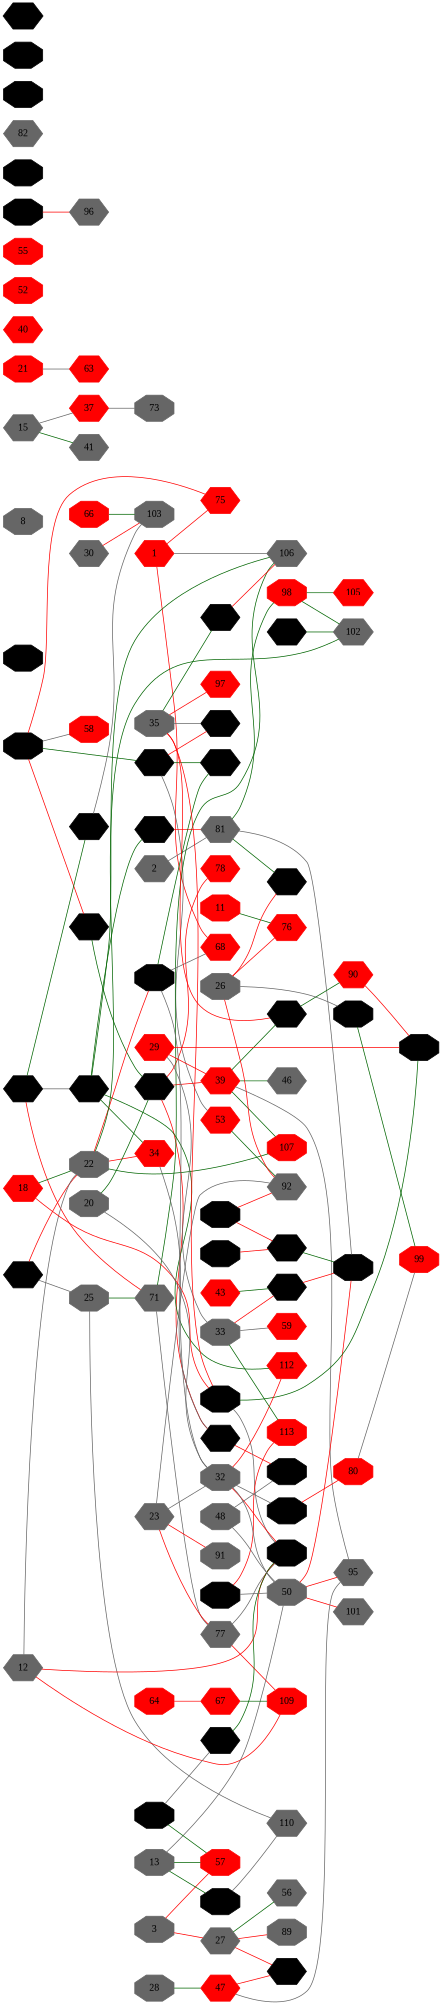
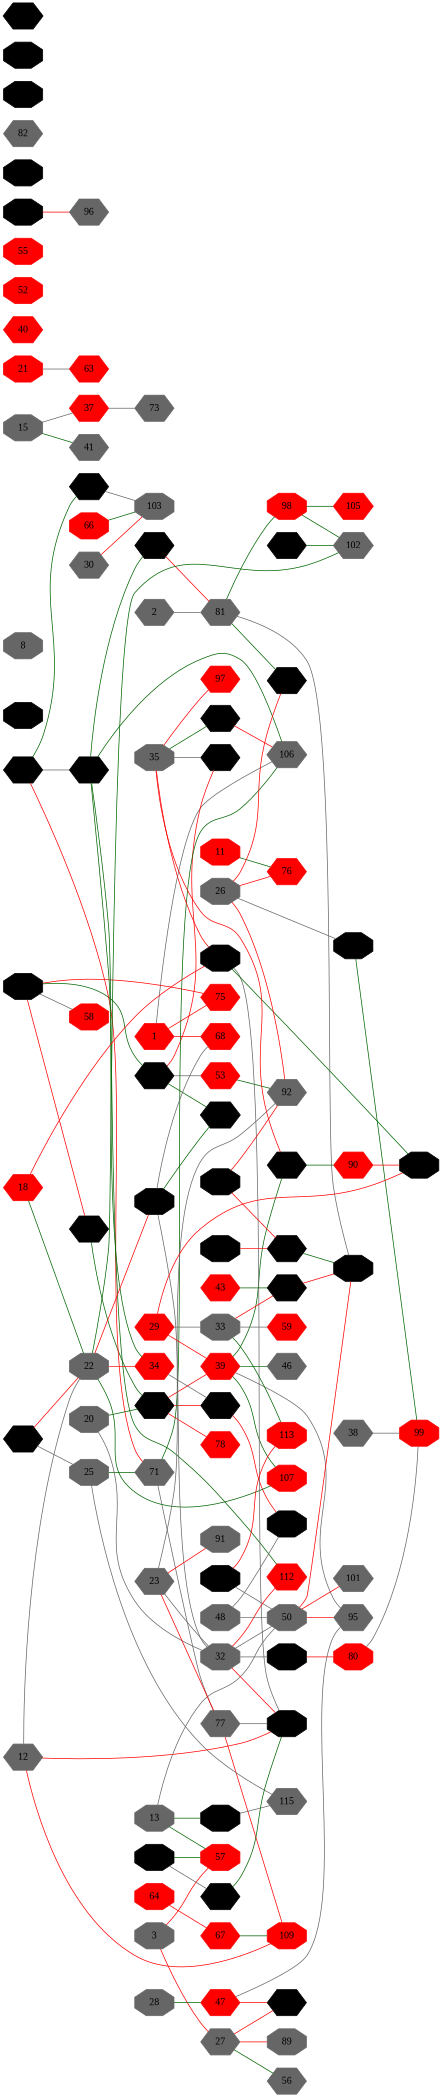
node "73": shape octagon -> hexagon
node "15": shape hexagon -> octagon
node "38": added
node "110": label "110" -> "115"
